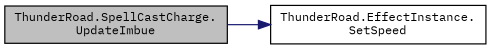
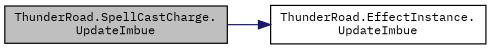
node "ThunderRoad.EffectInstance. SetSpeed": label "ThunderRoad.EffectInstance. SetSpeed" -> "ThunderRoad.EffectInstance. UpdateImbue"
